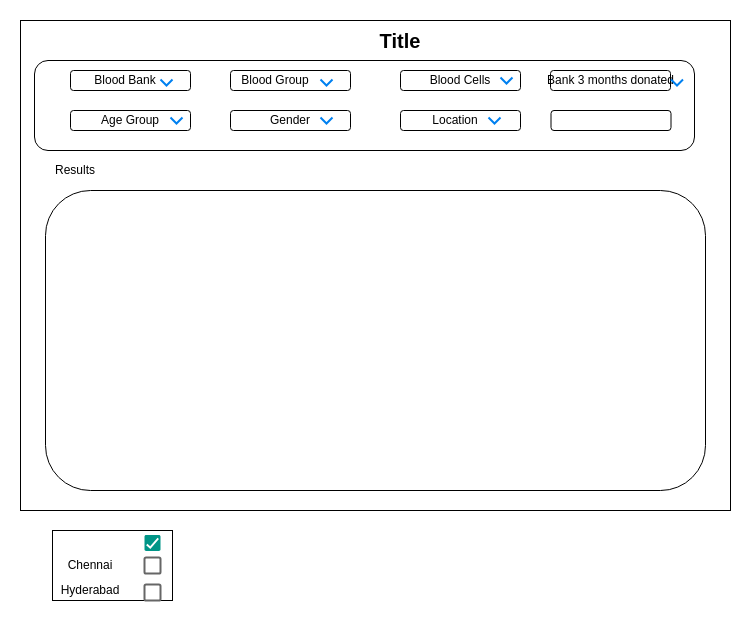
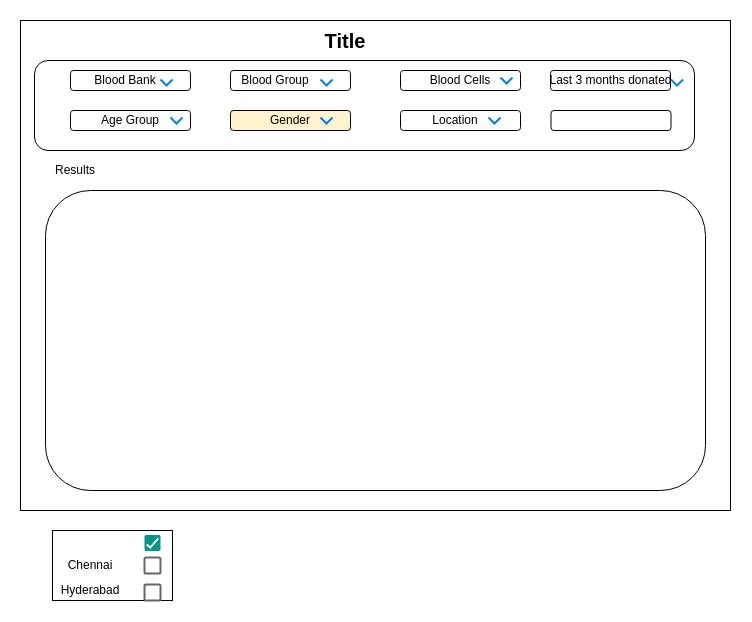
node "Title": moved (401, 41) -> (346, 41)
node "Bank 3 months donated": label "Bank 3 months donated" -> "Last 3 months donated"
node "Gender": fillcolor #ffffff -> #fff2cc
